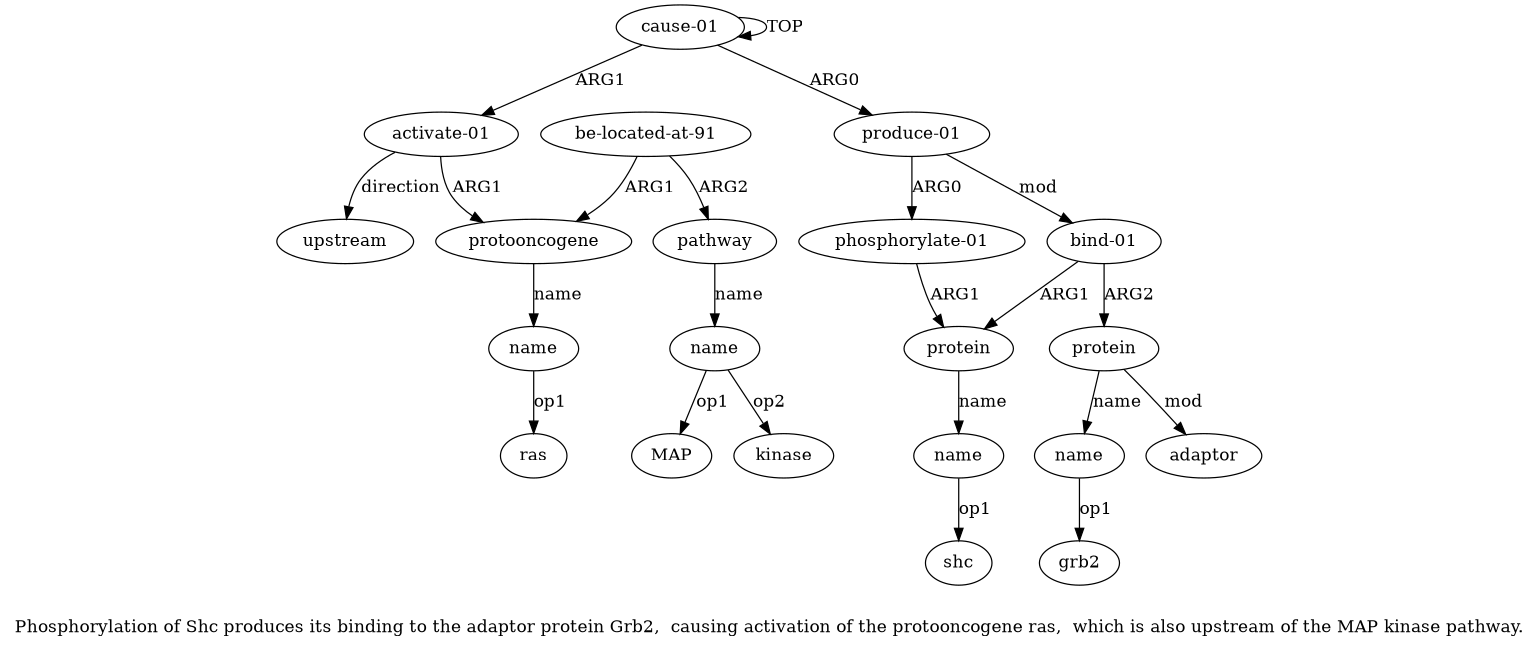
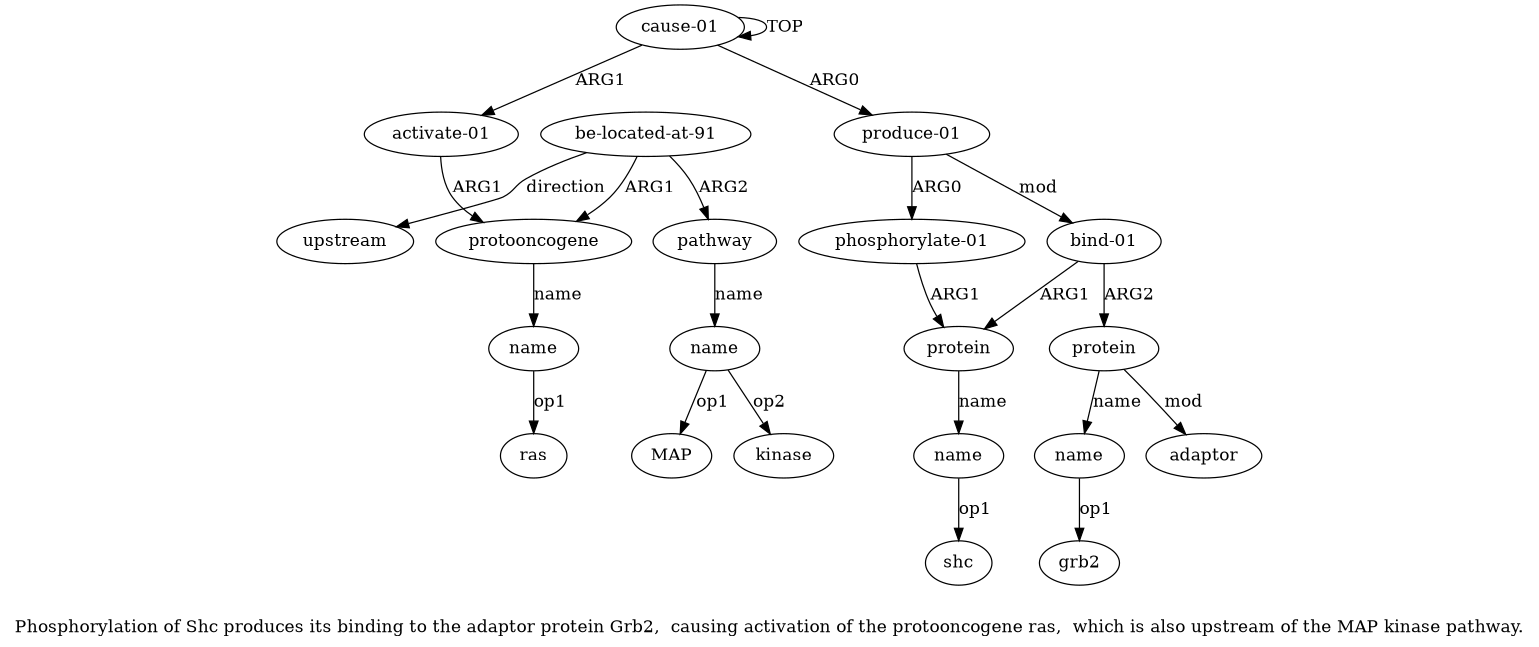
edge "activate-01" -> "upstream": now "be-located-at-91" -> "upstream"
